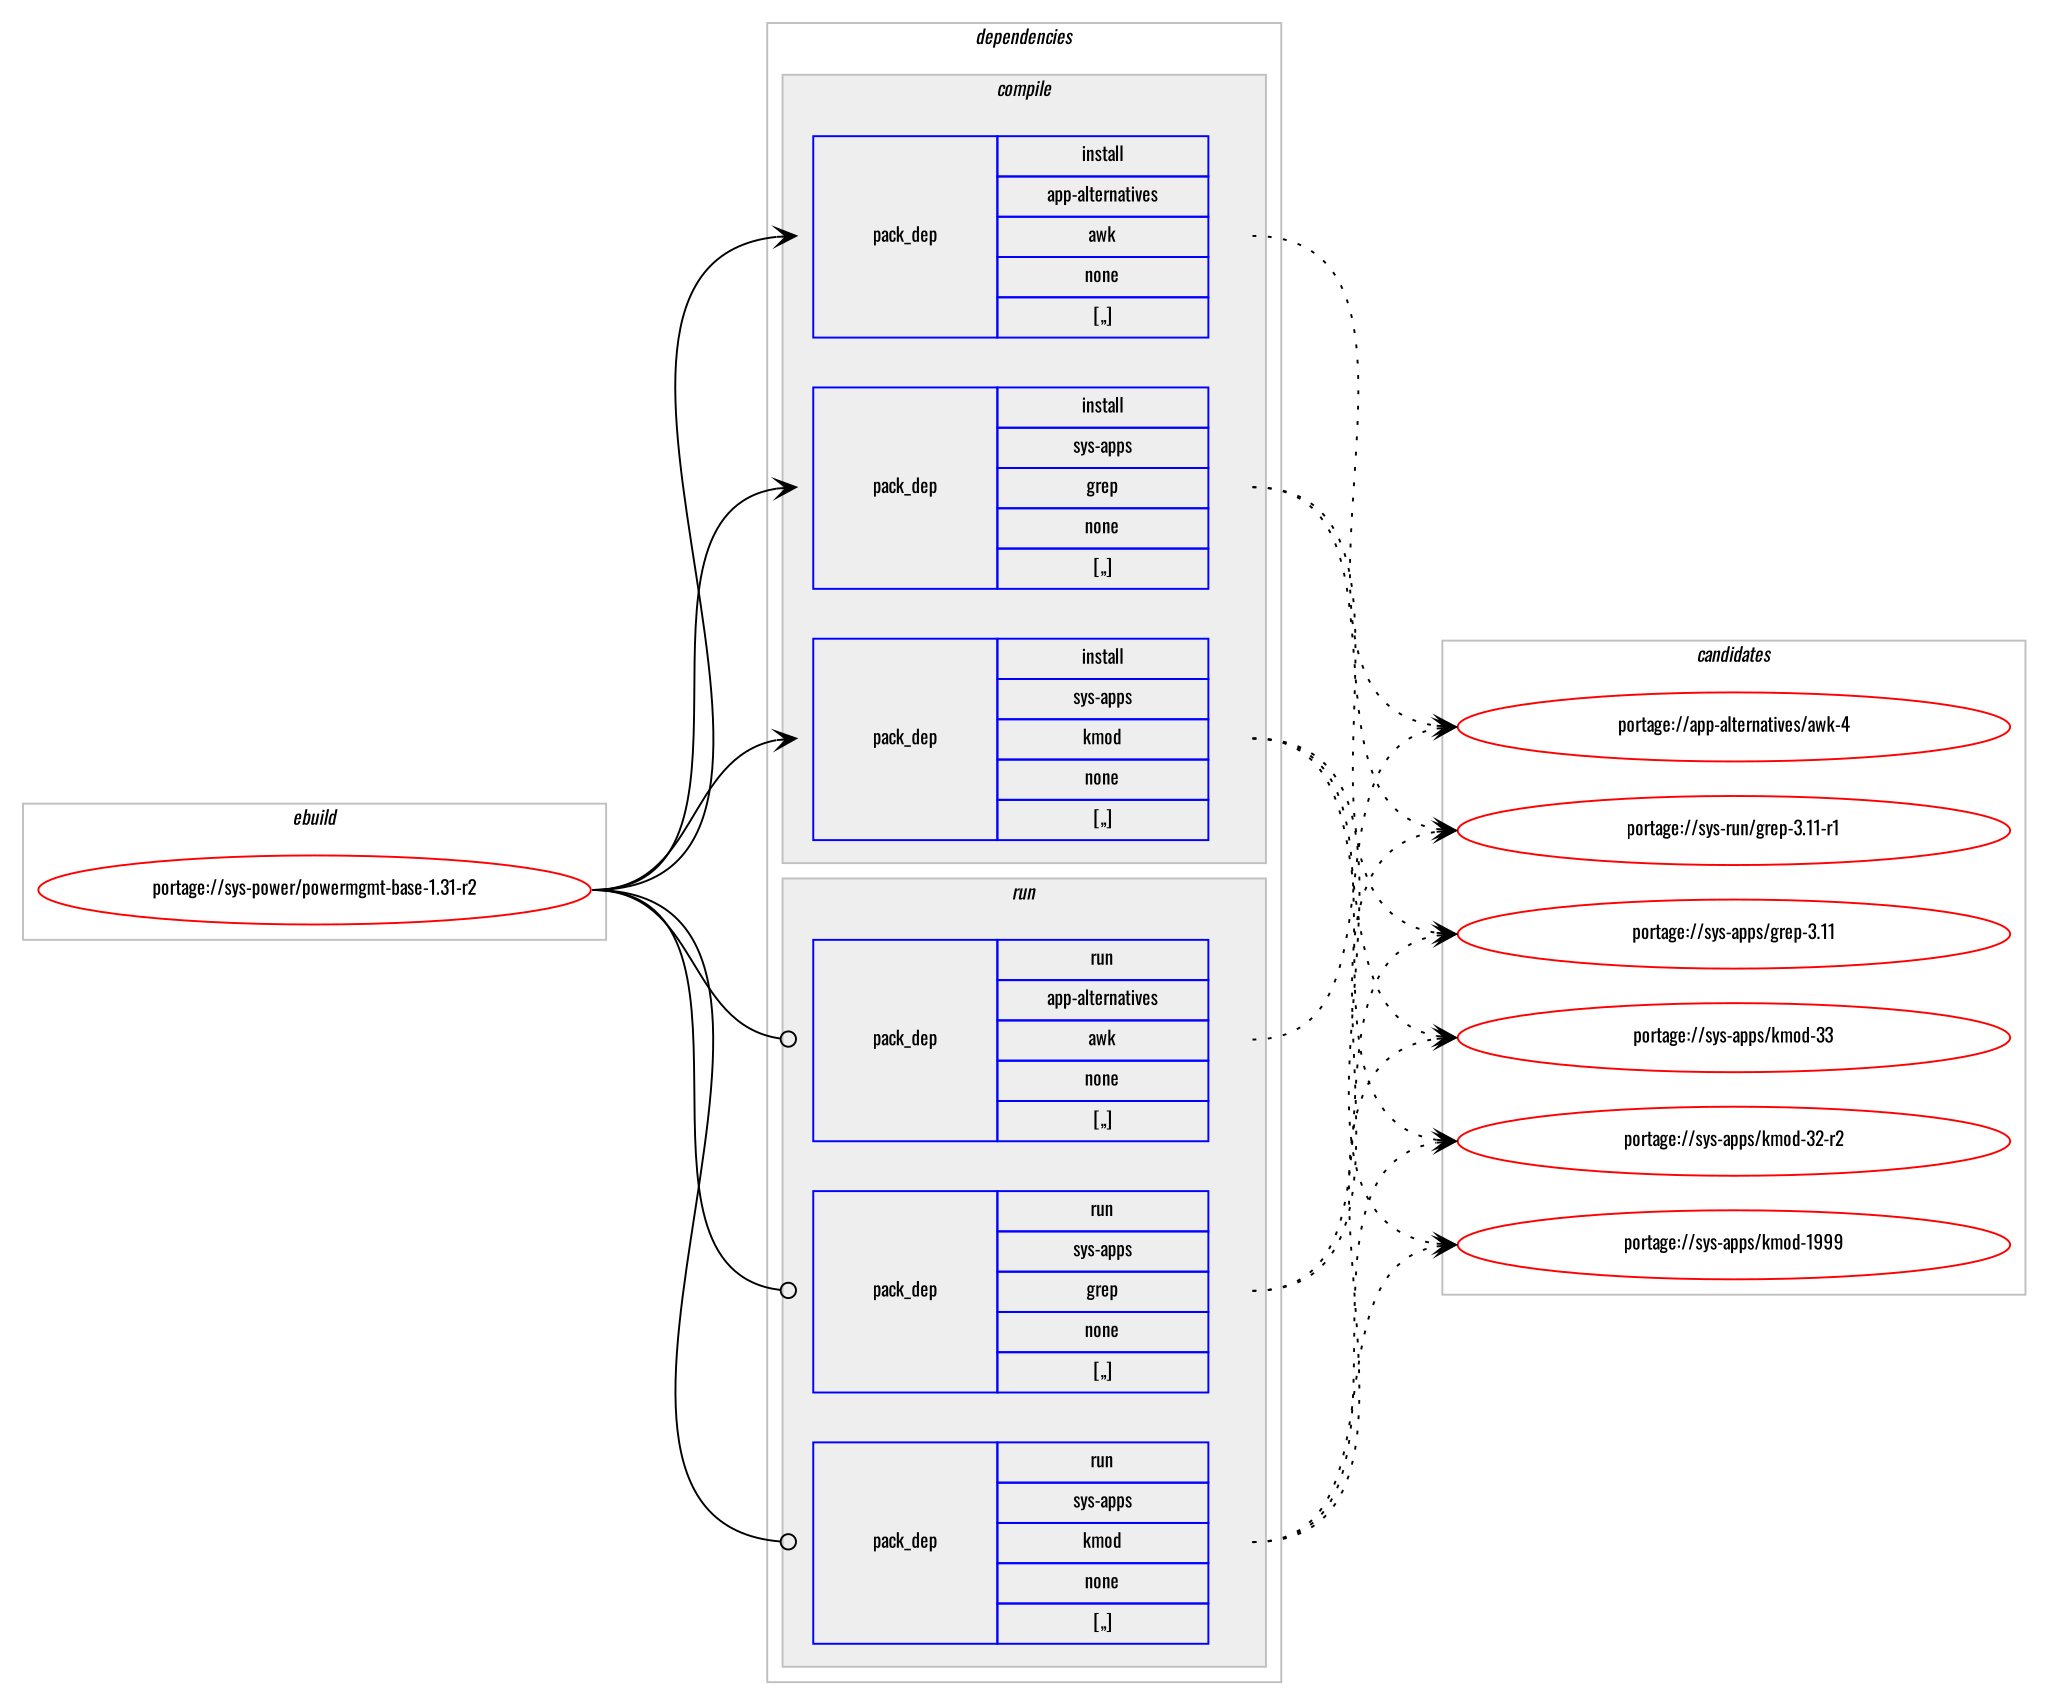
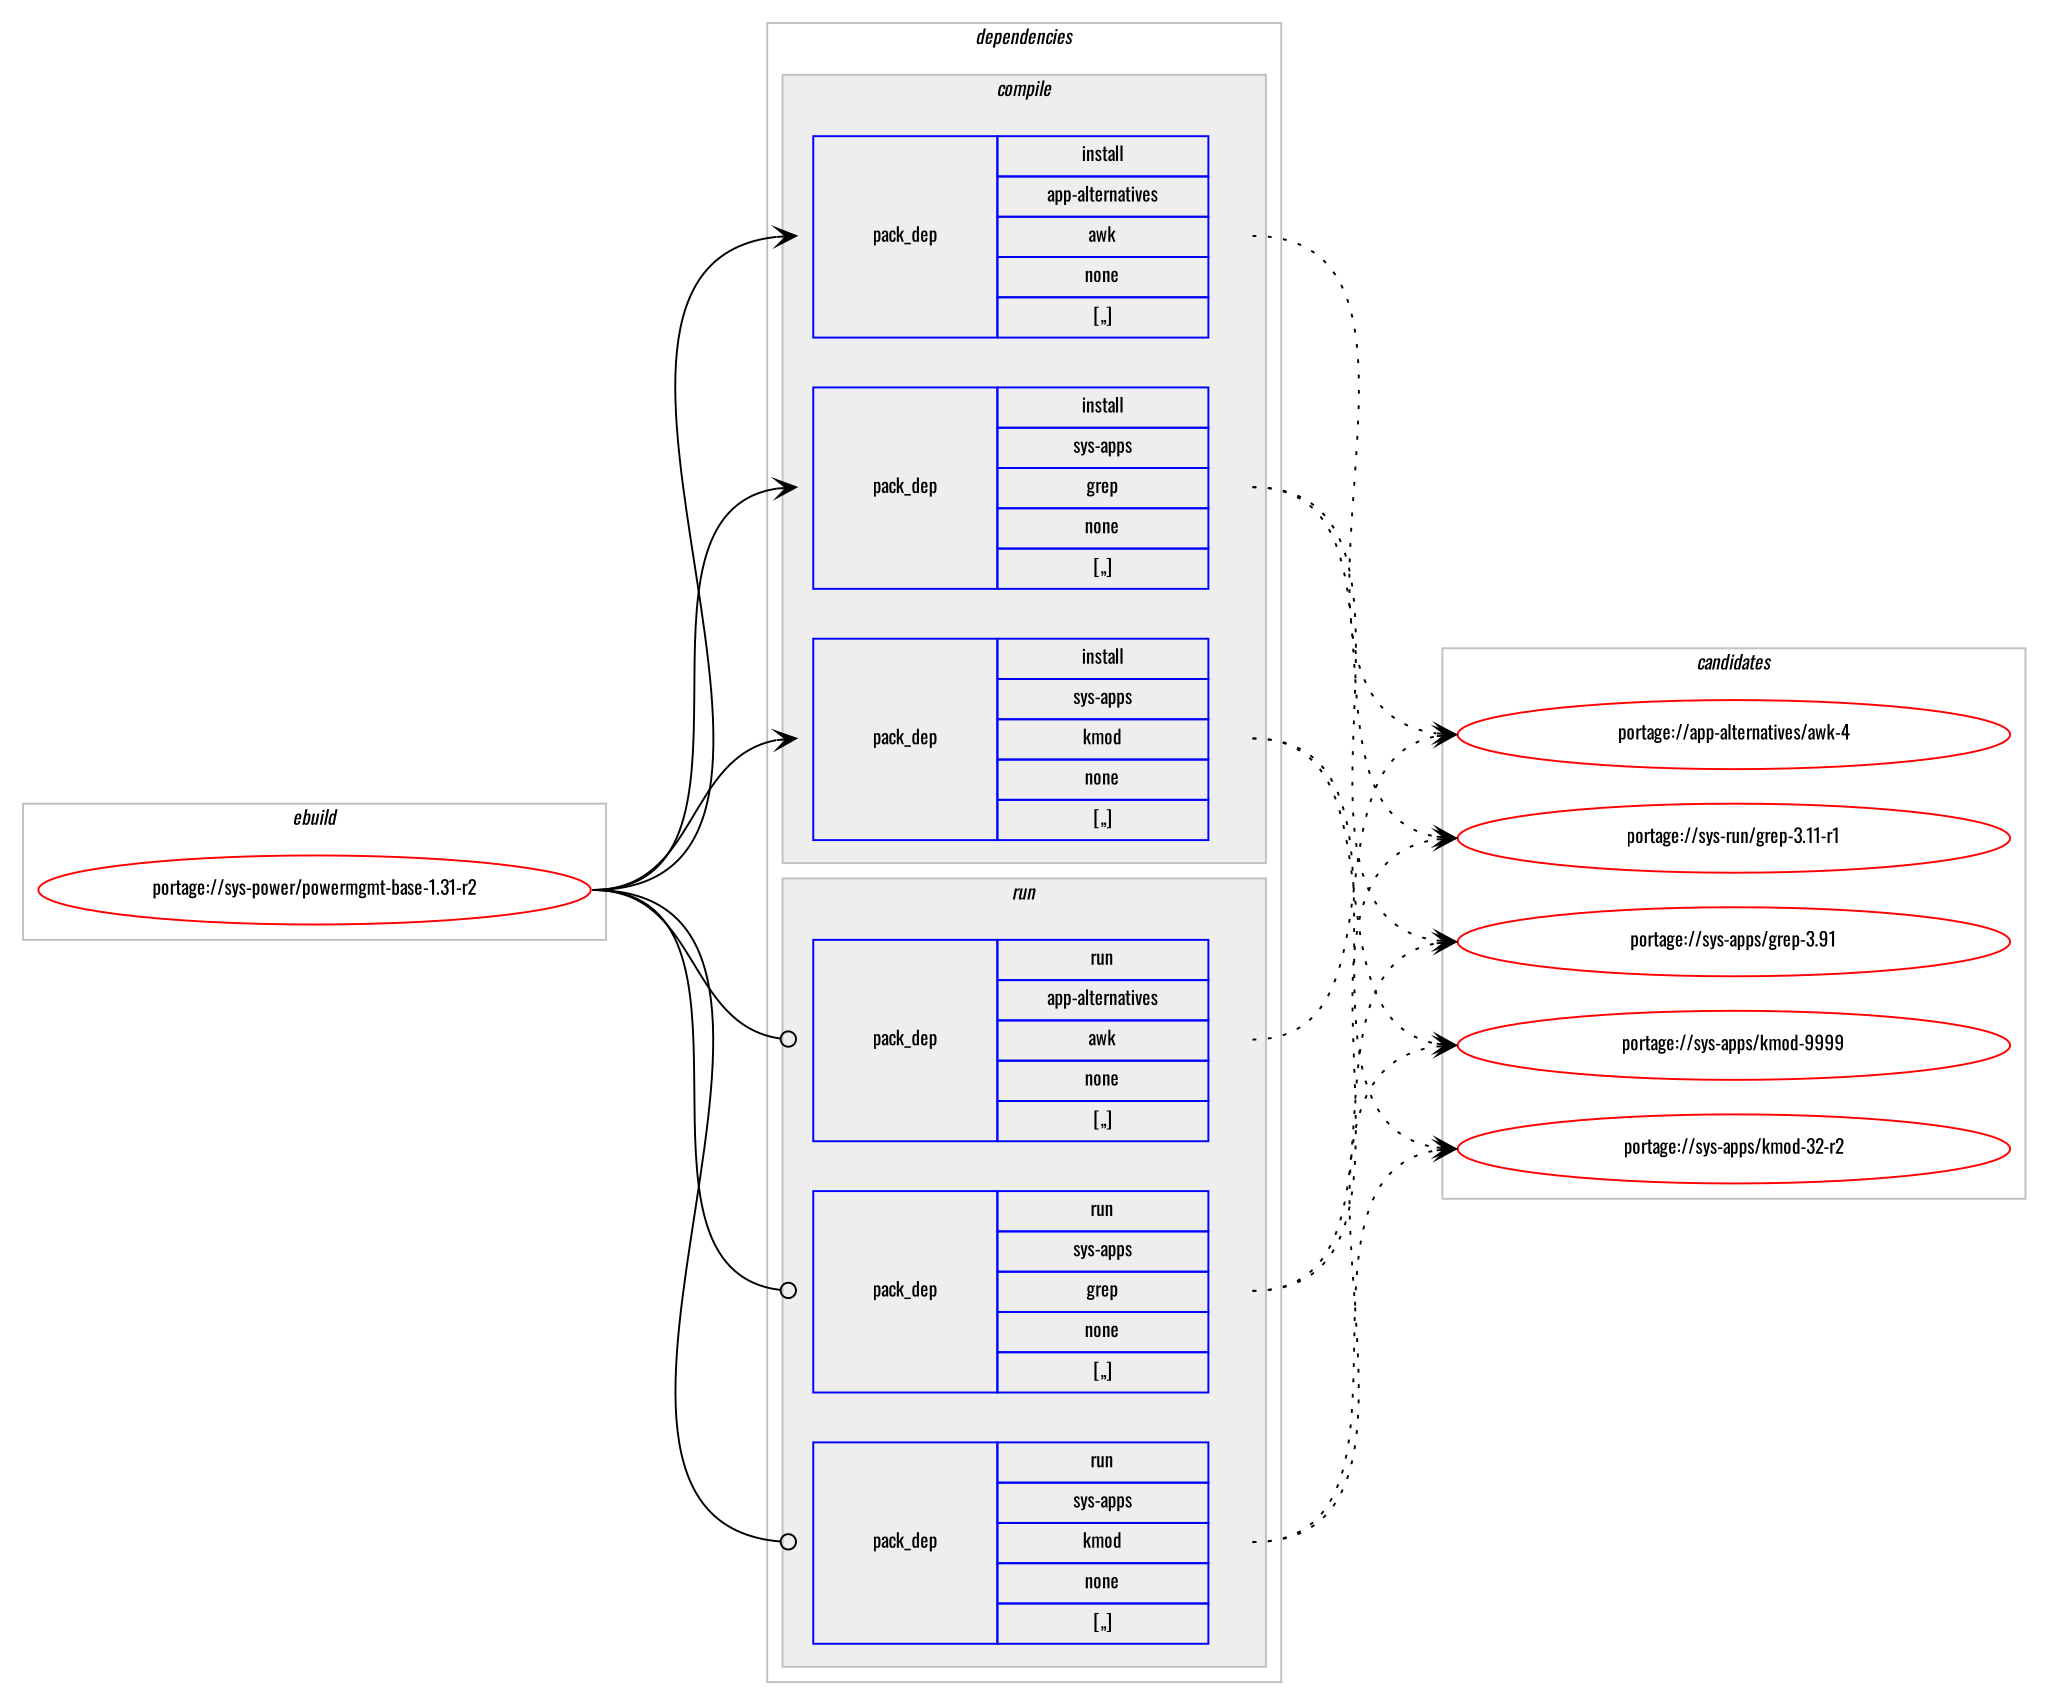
node "portage://sys-apps/grep-3.11": label "portage://sys-apps/grep-3.11" -> "portage://sys-apps/grep-3.91"
node "portage://sys-apps/kmod-33": removed
node "portage://sys-apps/kmod-1999": label "portage://sys-apps/kmod-1999" -> "portage://sys-apps/kmod-9999"
